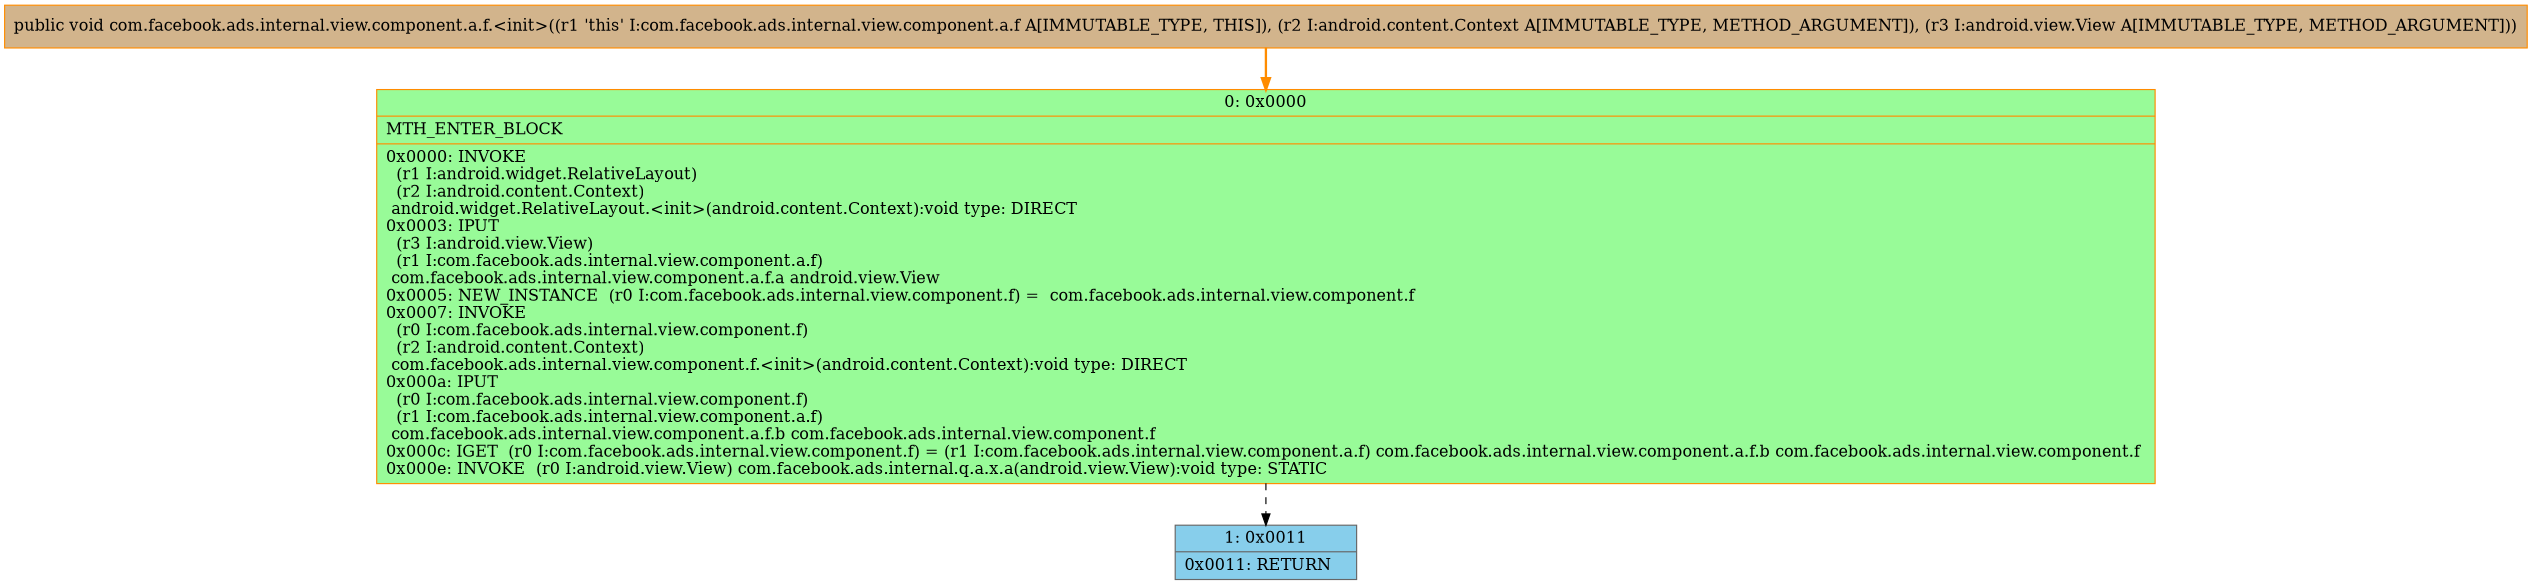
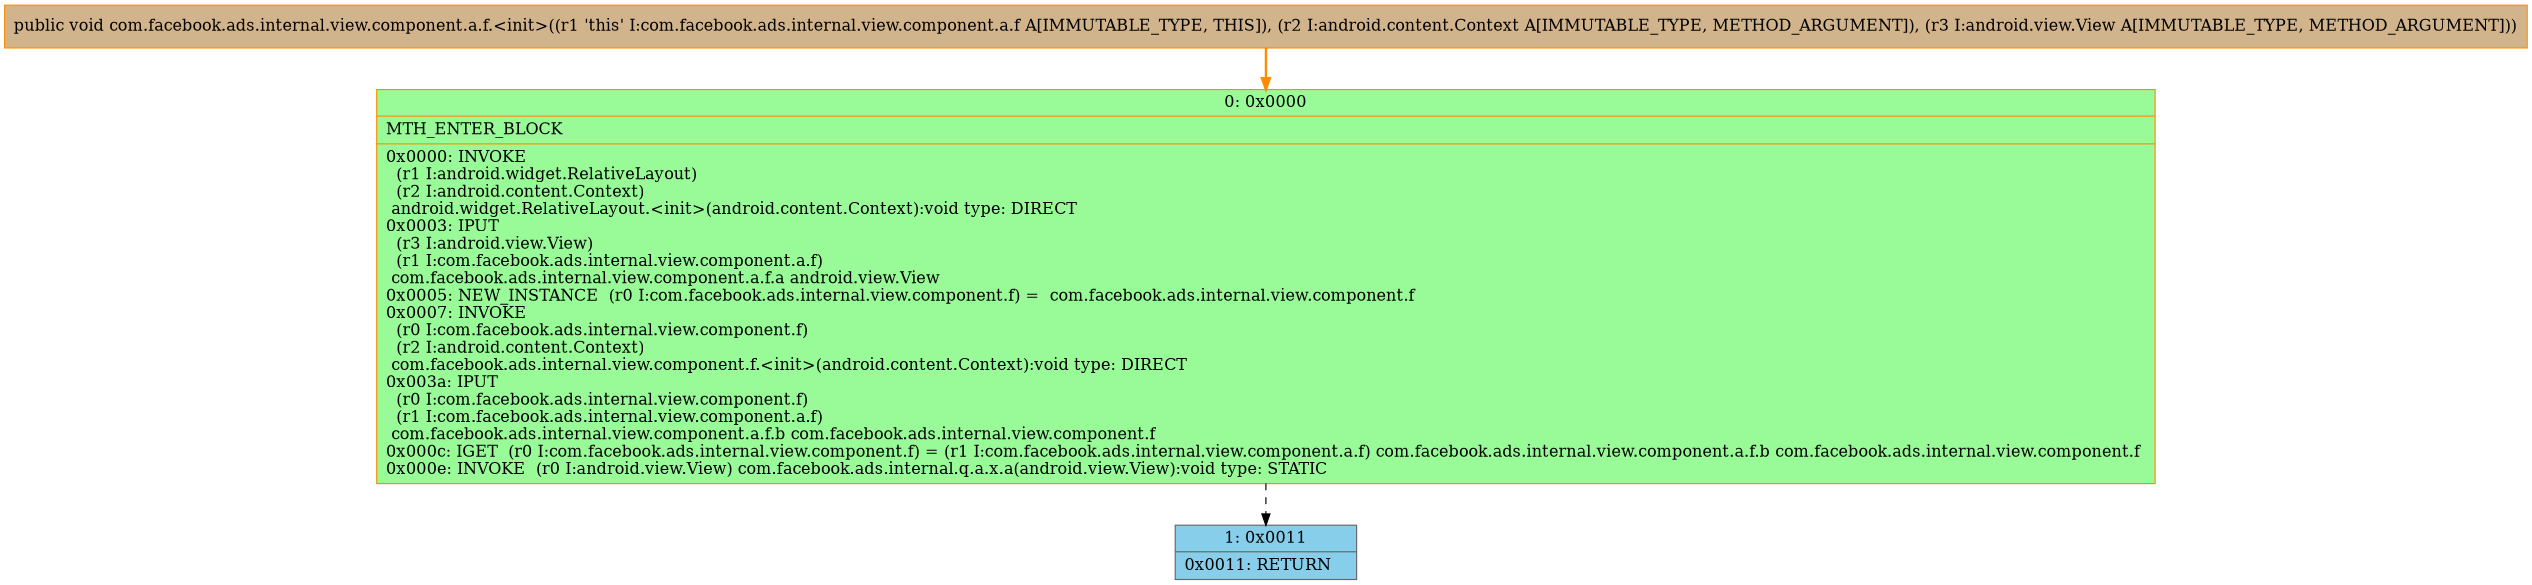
node "0: 0x0000": text "0x000a: IPUT" -> "0x003a: IPUT"
